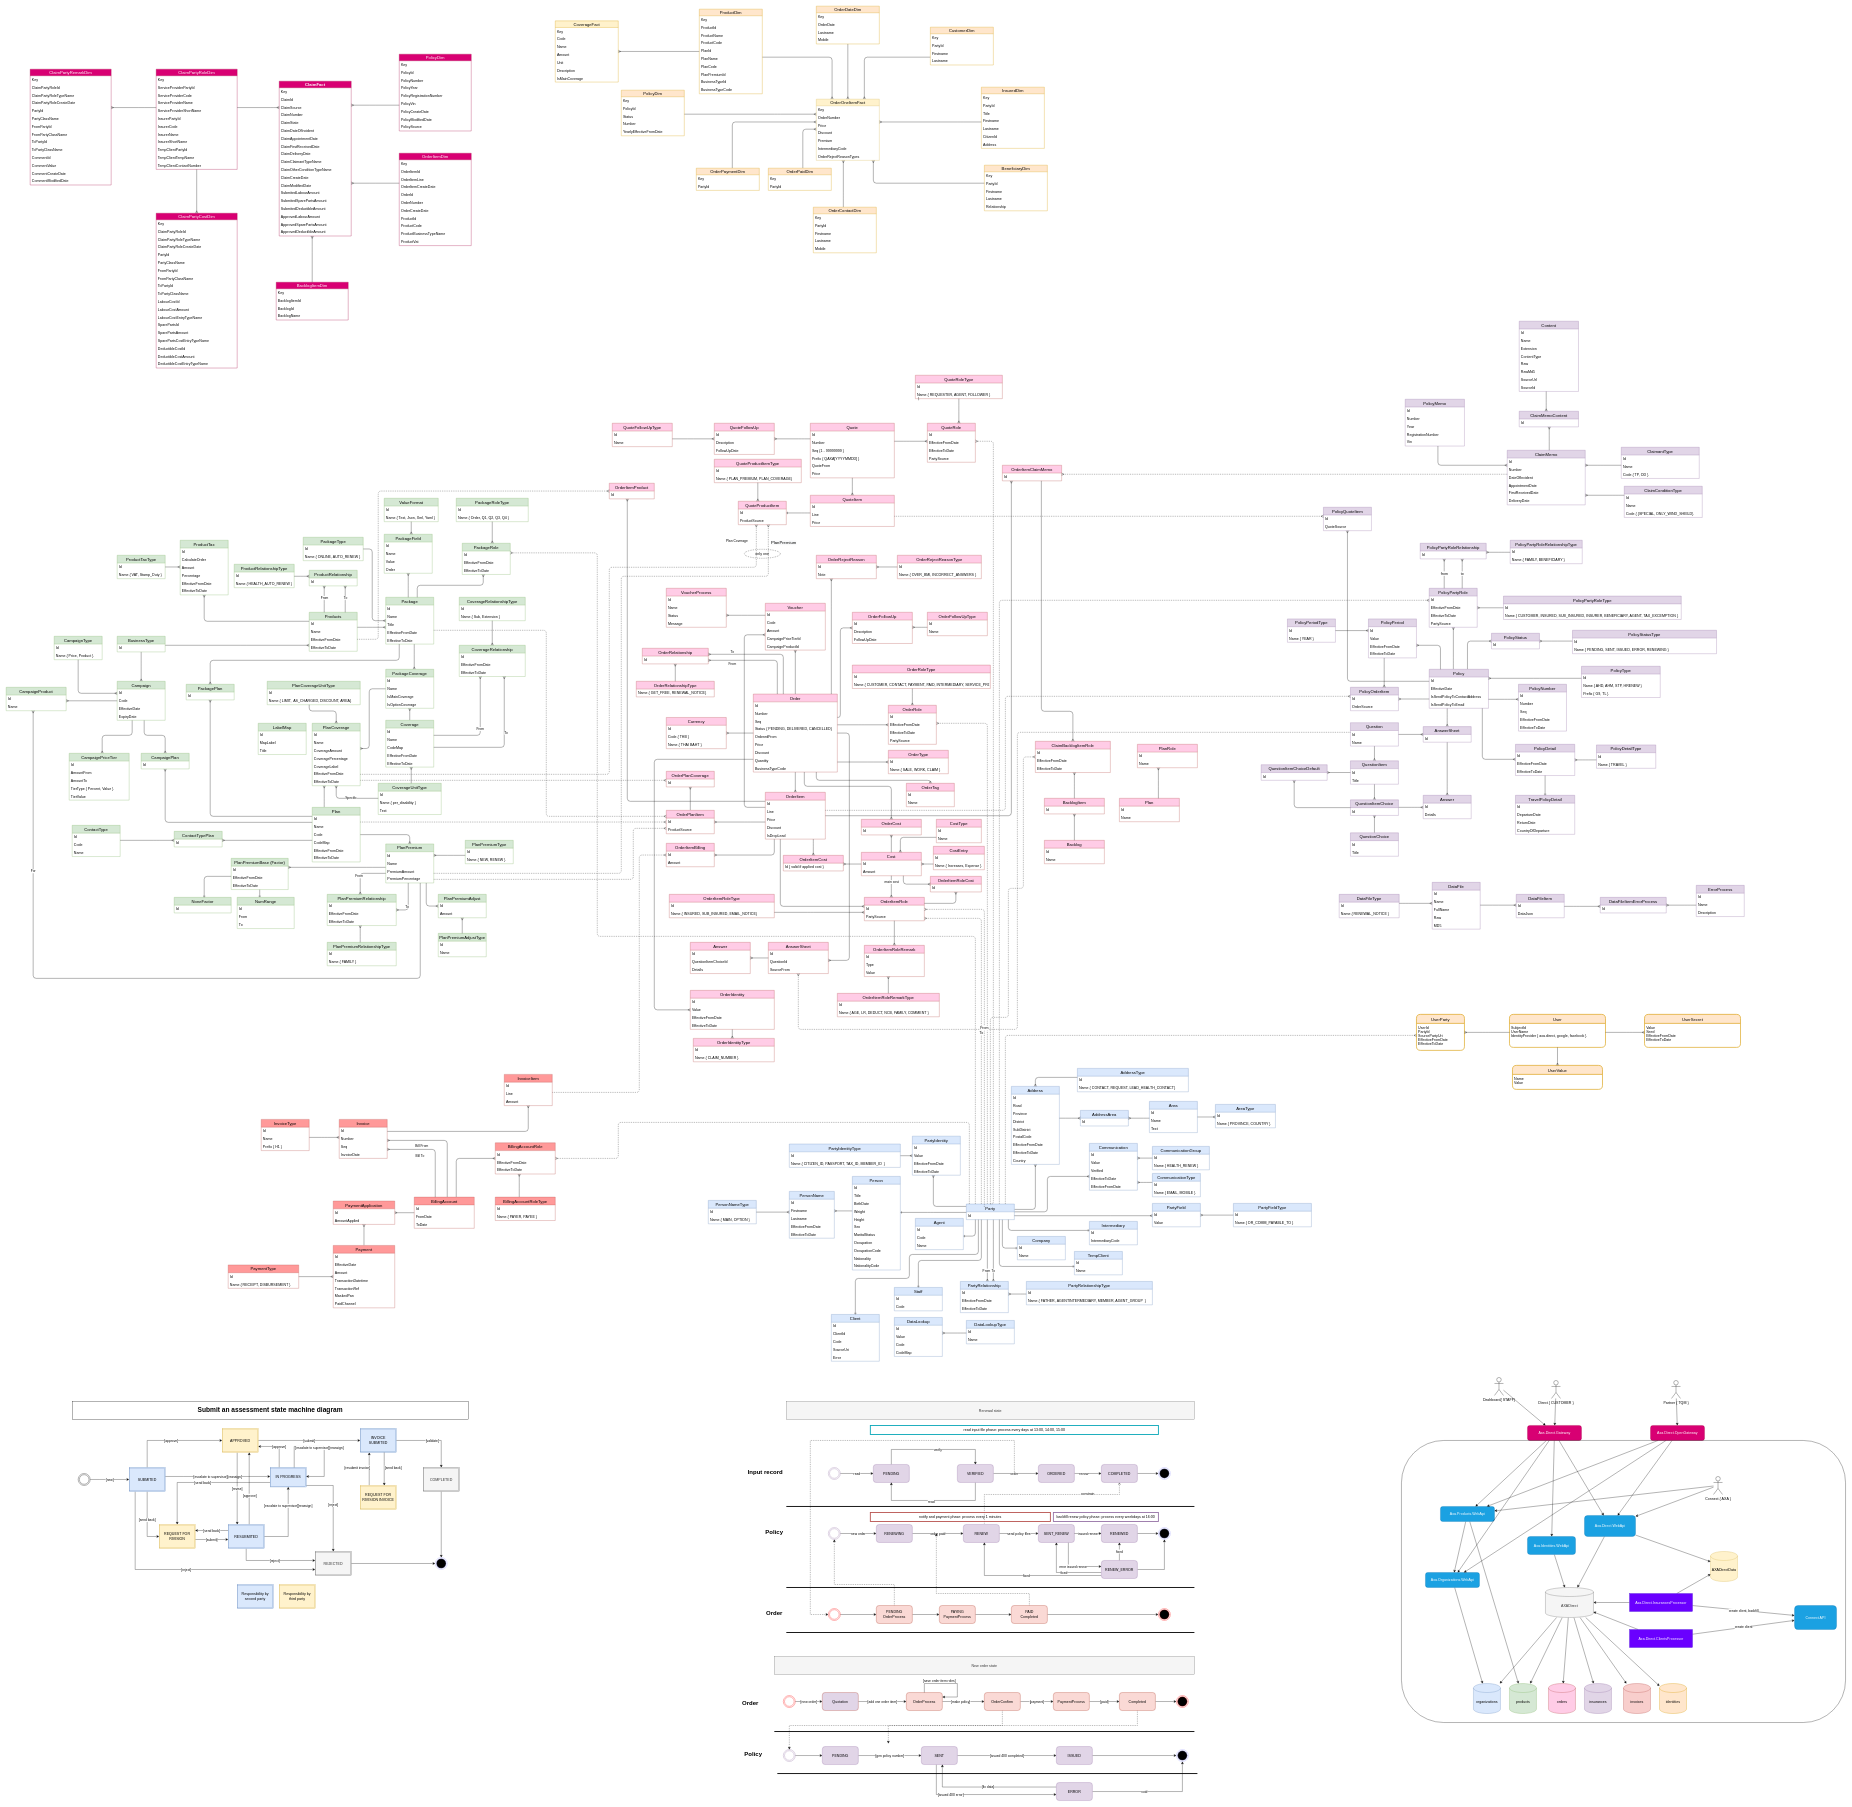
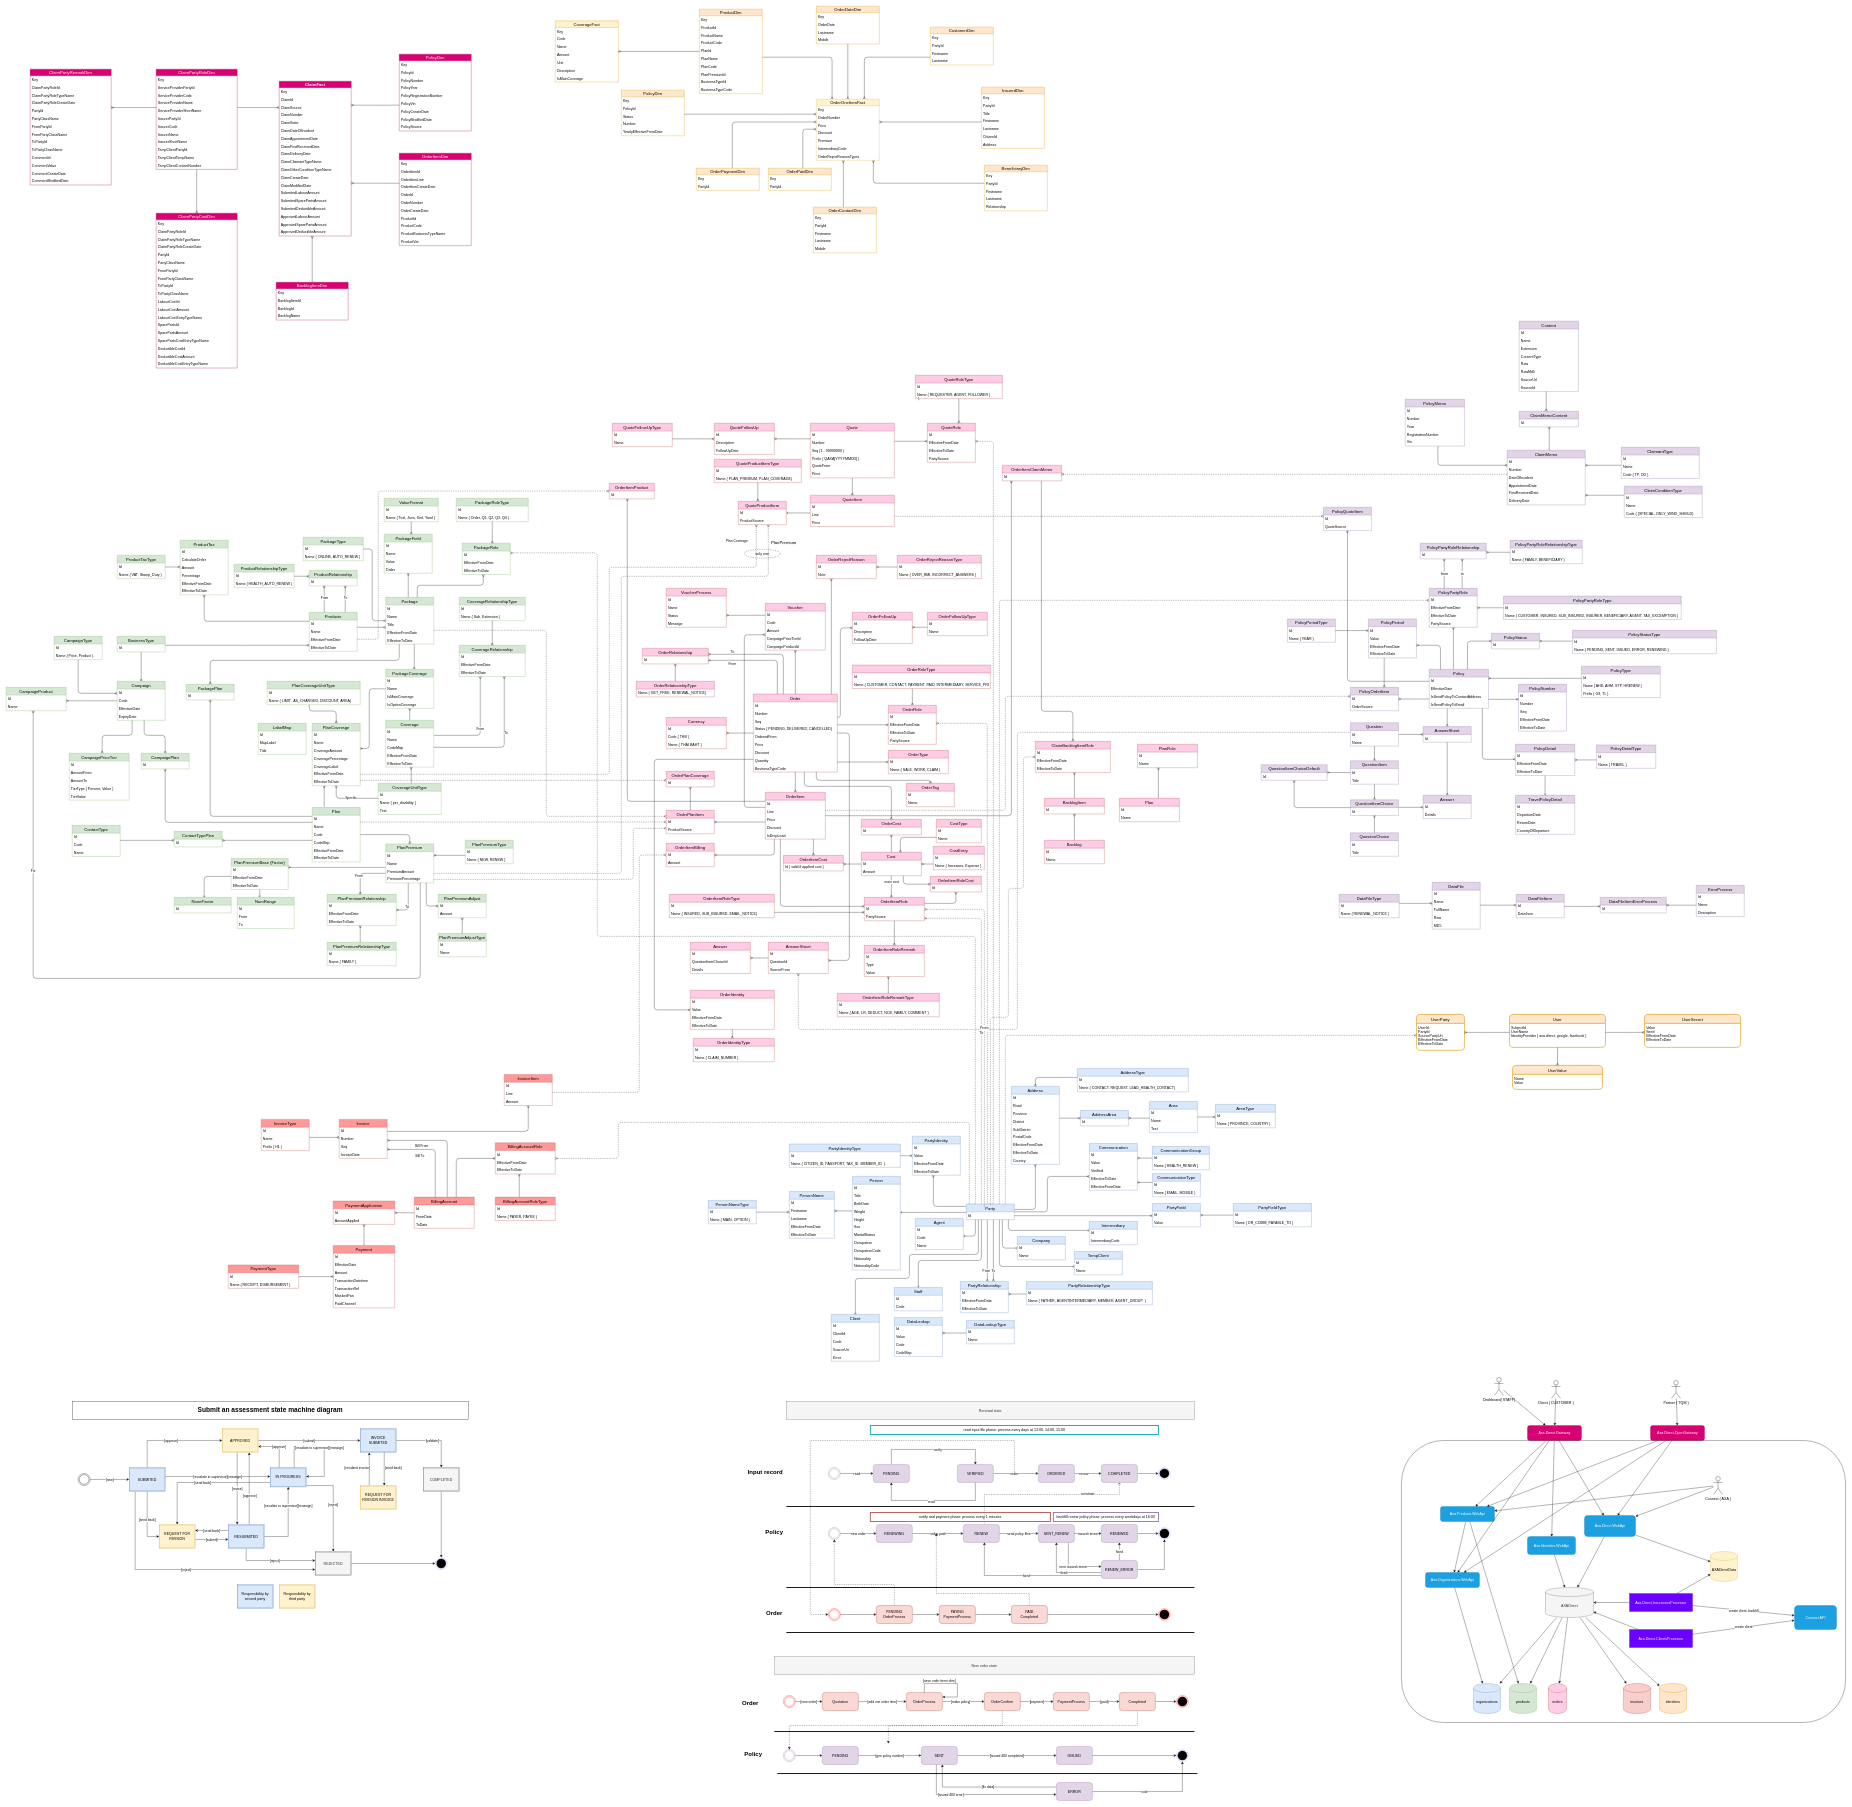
edge "AXADirect" -> "insurances": removed
node "orders": size 27x30 -> 18x30
node "insurances": removed
node "Quotation": fillcolor #e1d5e7 -> #fad9d5
